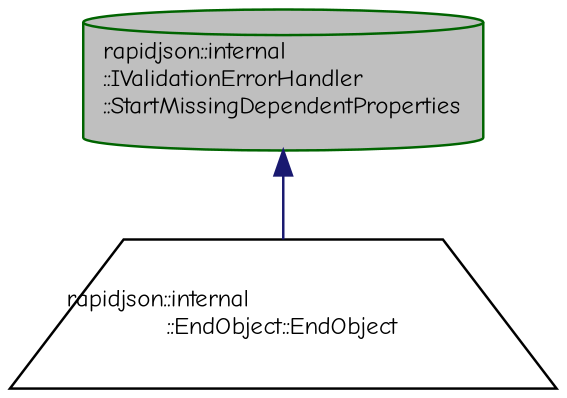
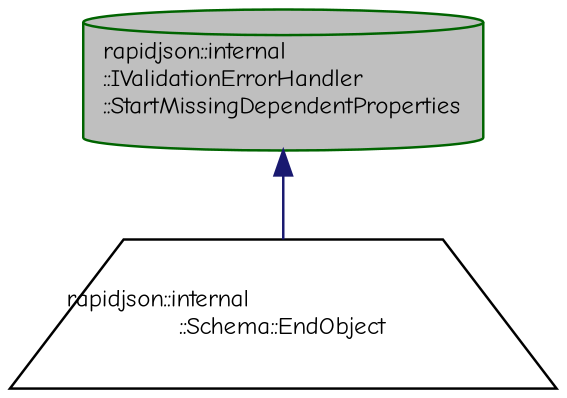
node "rapidjson::internal ::EndObject::EndObject": label "rapidjson::internal ::EndObject::EndObject" -> "rapidjson::internal ::Schema::EndObject"
